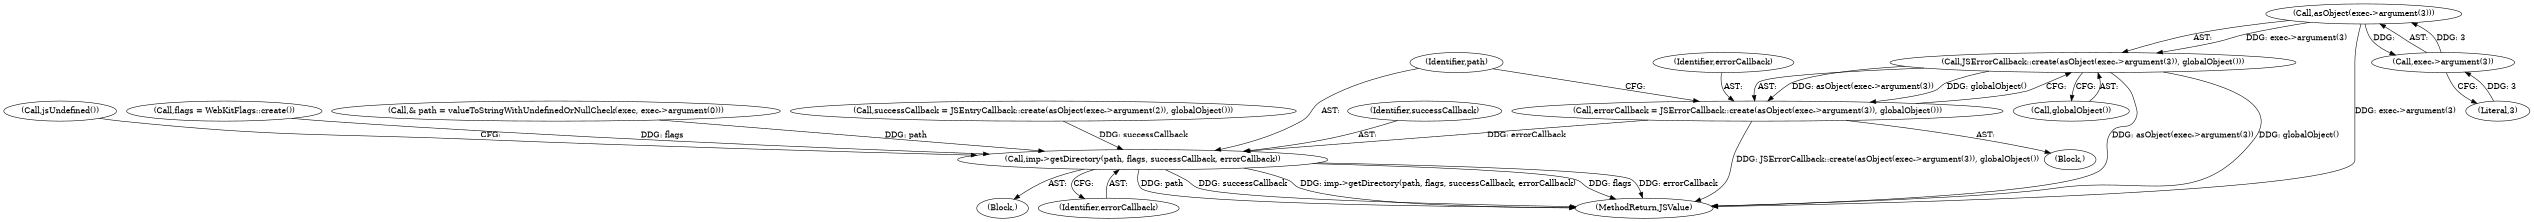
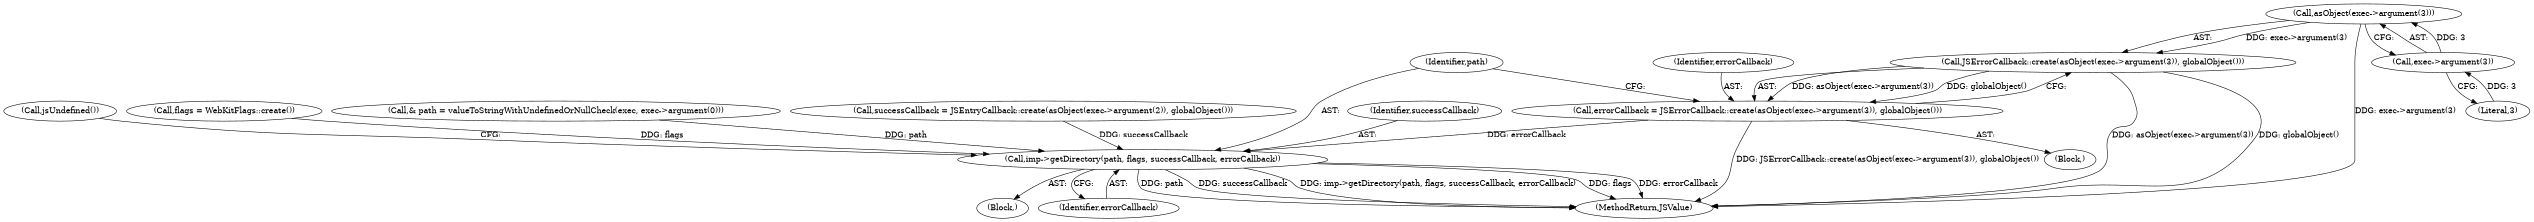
edge "(Call,asObject(exec->argument(3)))" -> "(Call,exec->argument(3))": label "DDG: " -> "CFG: "
node "(Call,globalObject())": removed
